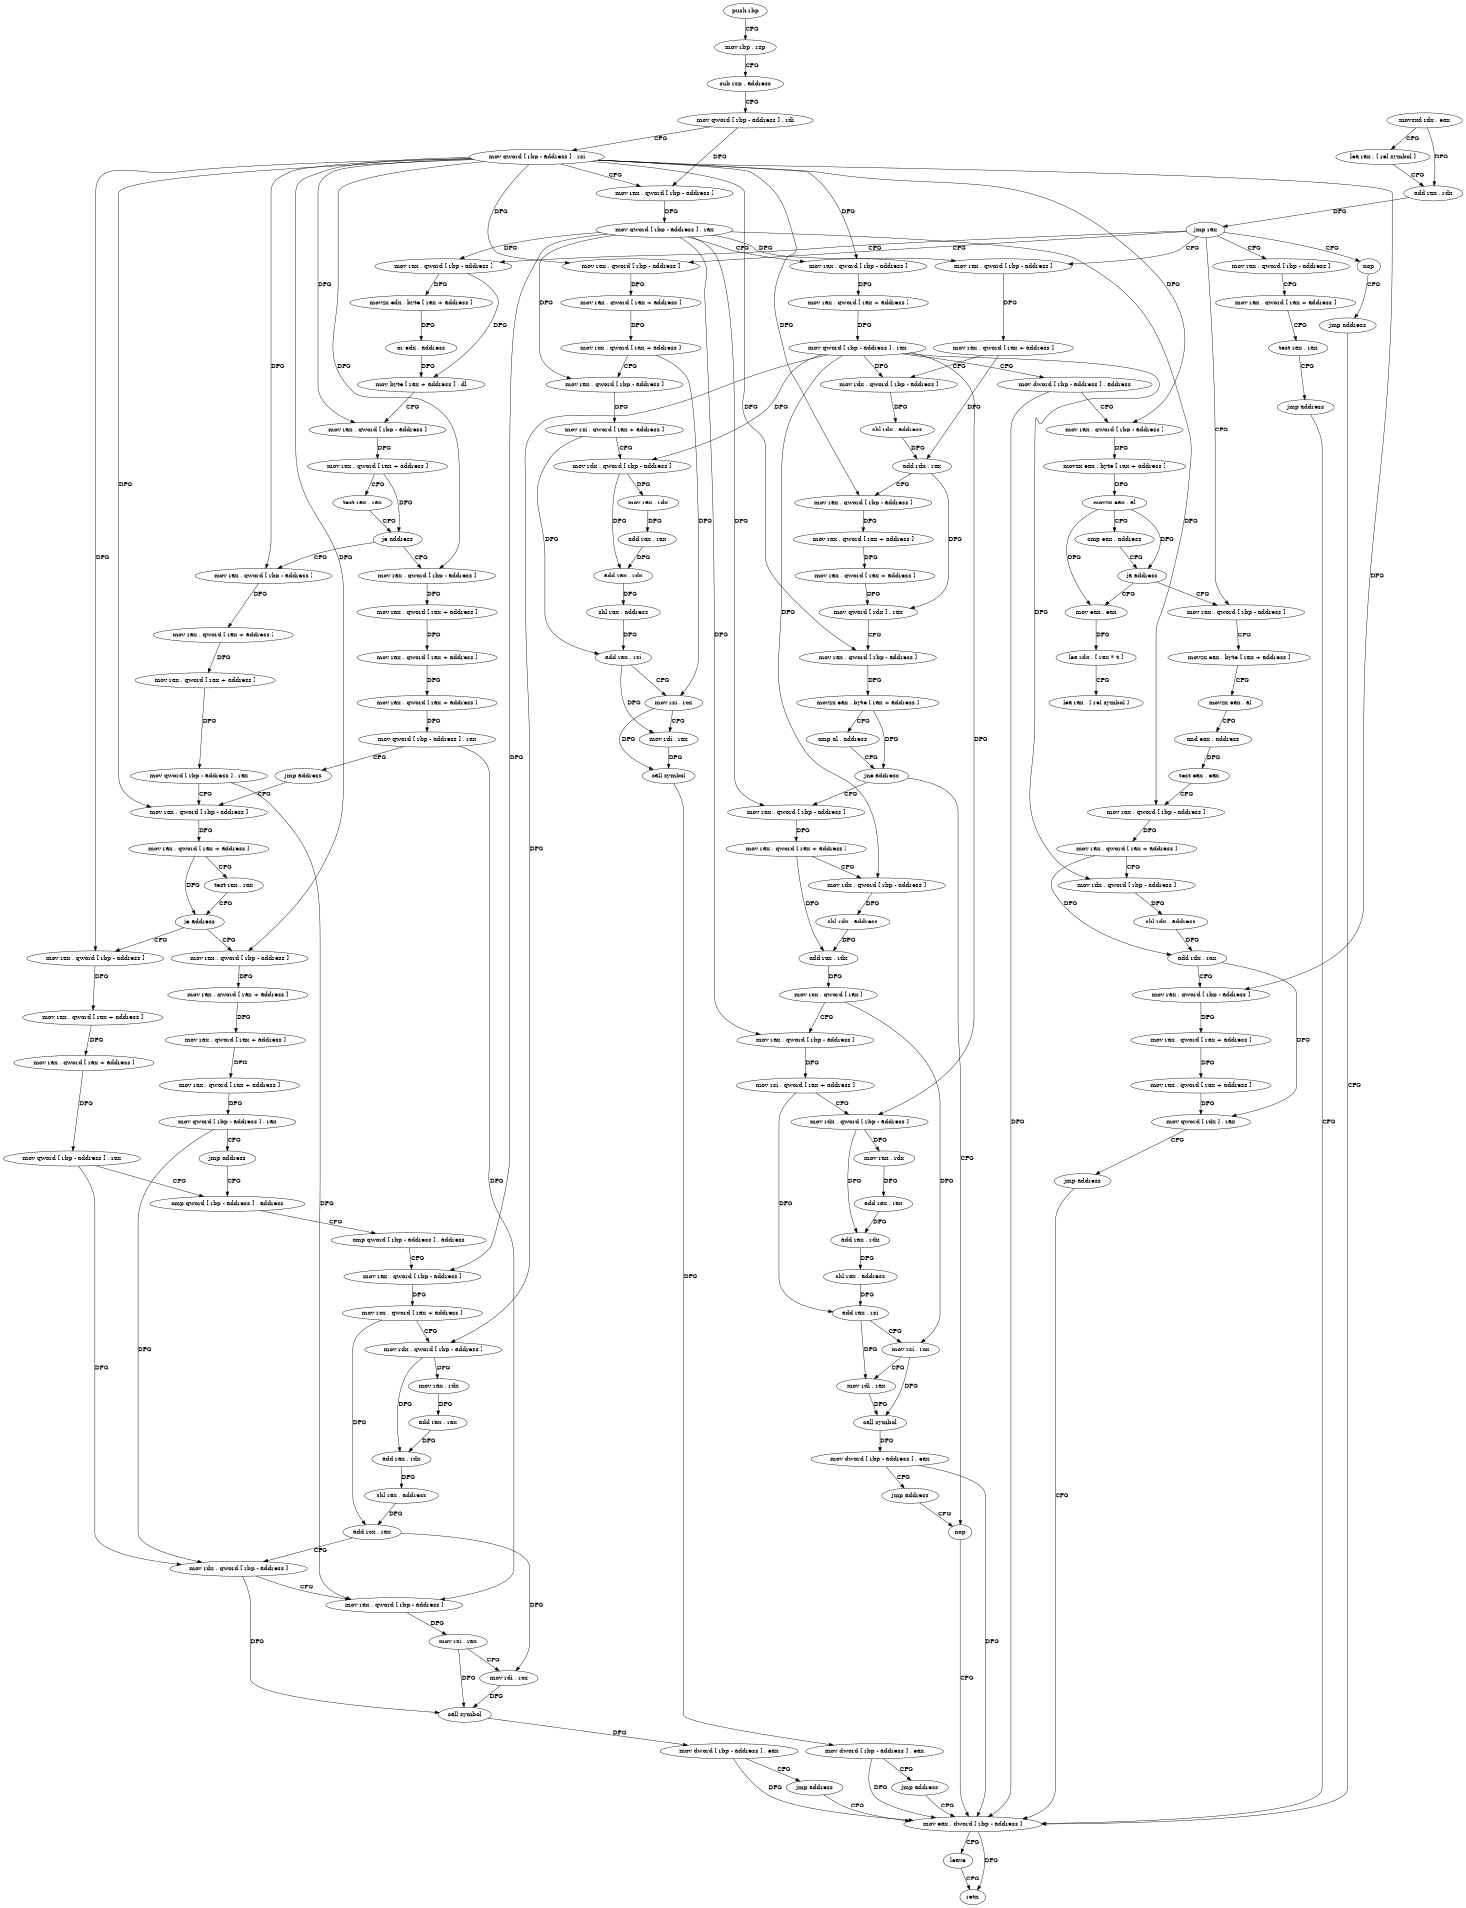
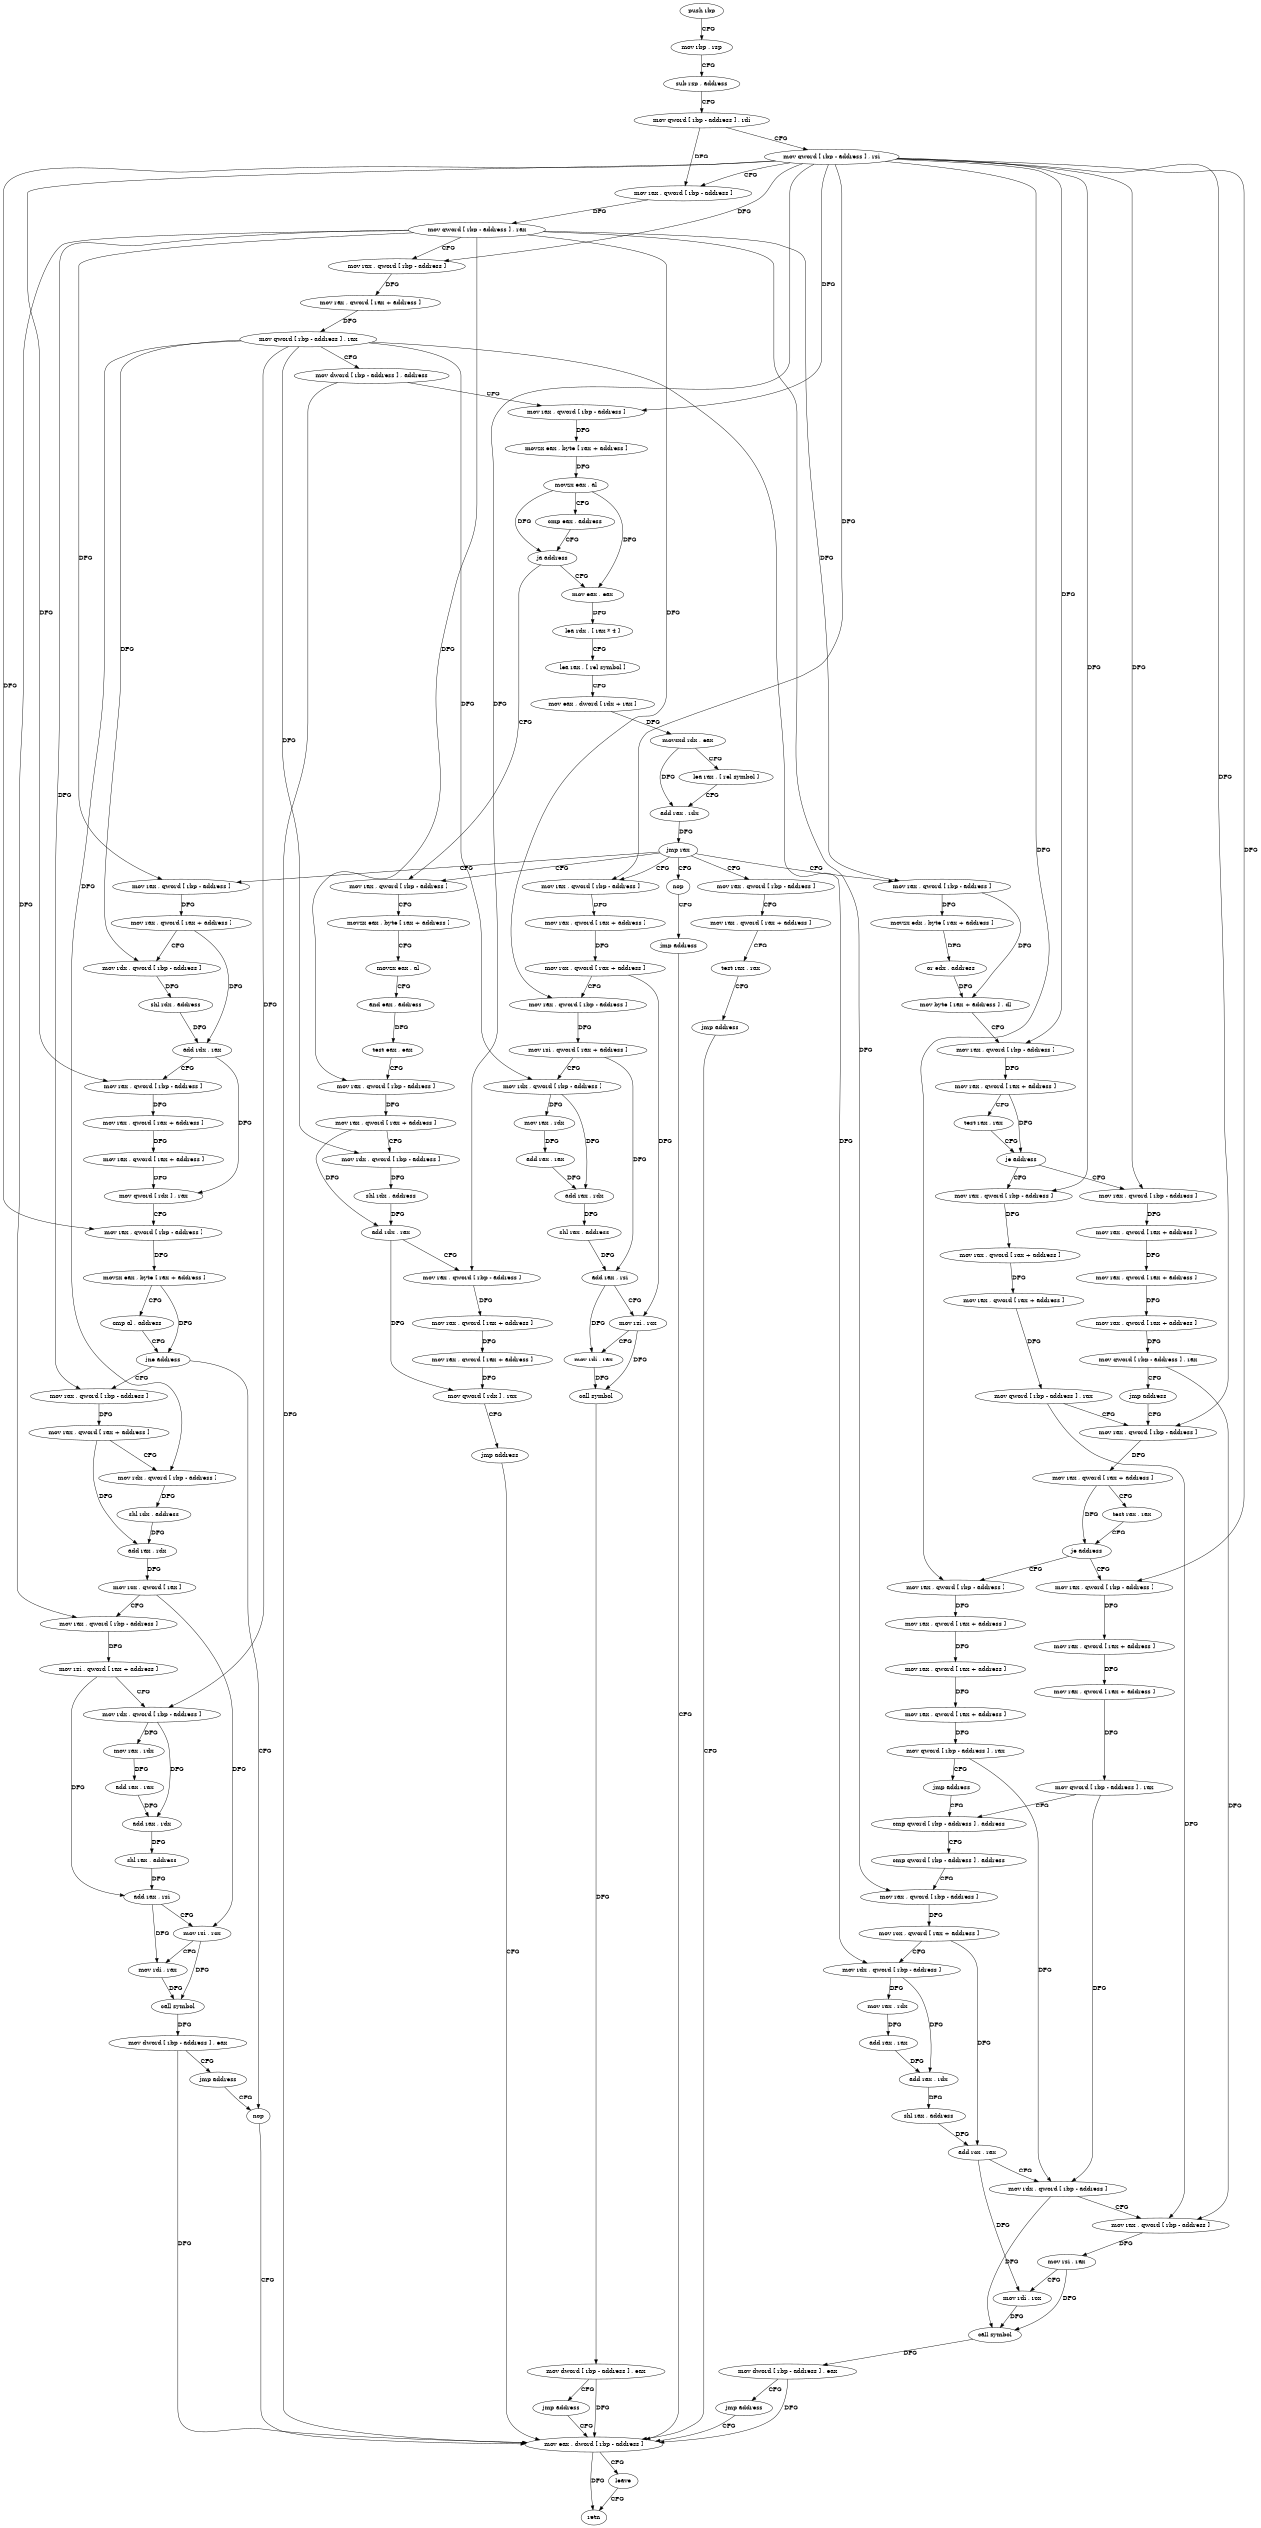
node "mov eax , dword [ rdx + rax ]": added
